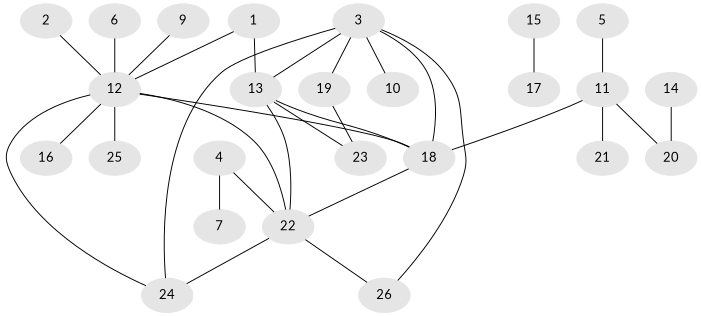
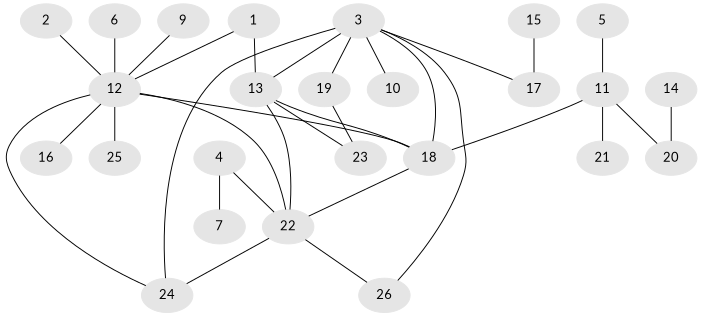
edge "3" -- "17": added
